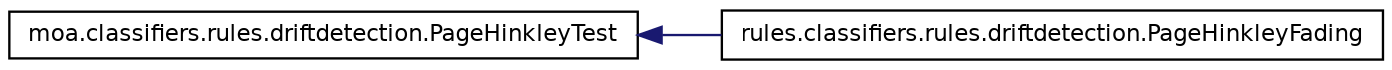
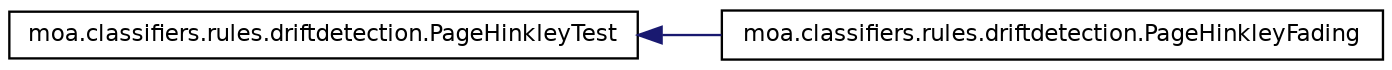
node "rules.classifiers.rules.driftdetection.PageHinkleyFading": label "rules.classifiers.rules.driftdetection.PageHinkleyFading" -> "moa.classifiers.rules.driftdetection.PageHinkleyFading"
